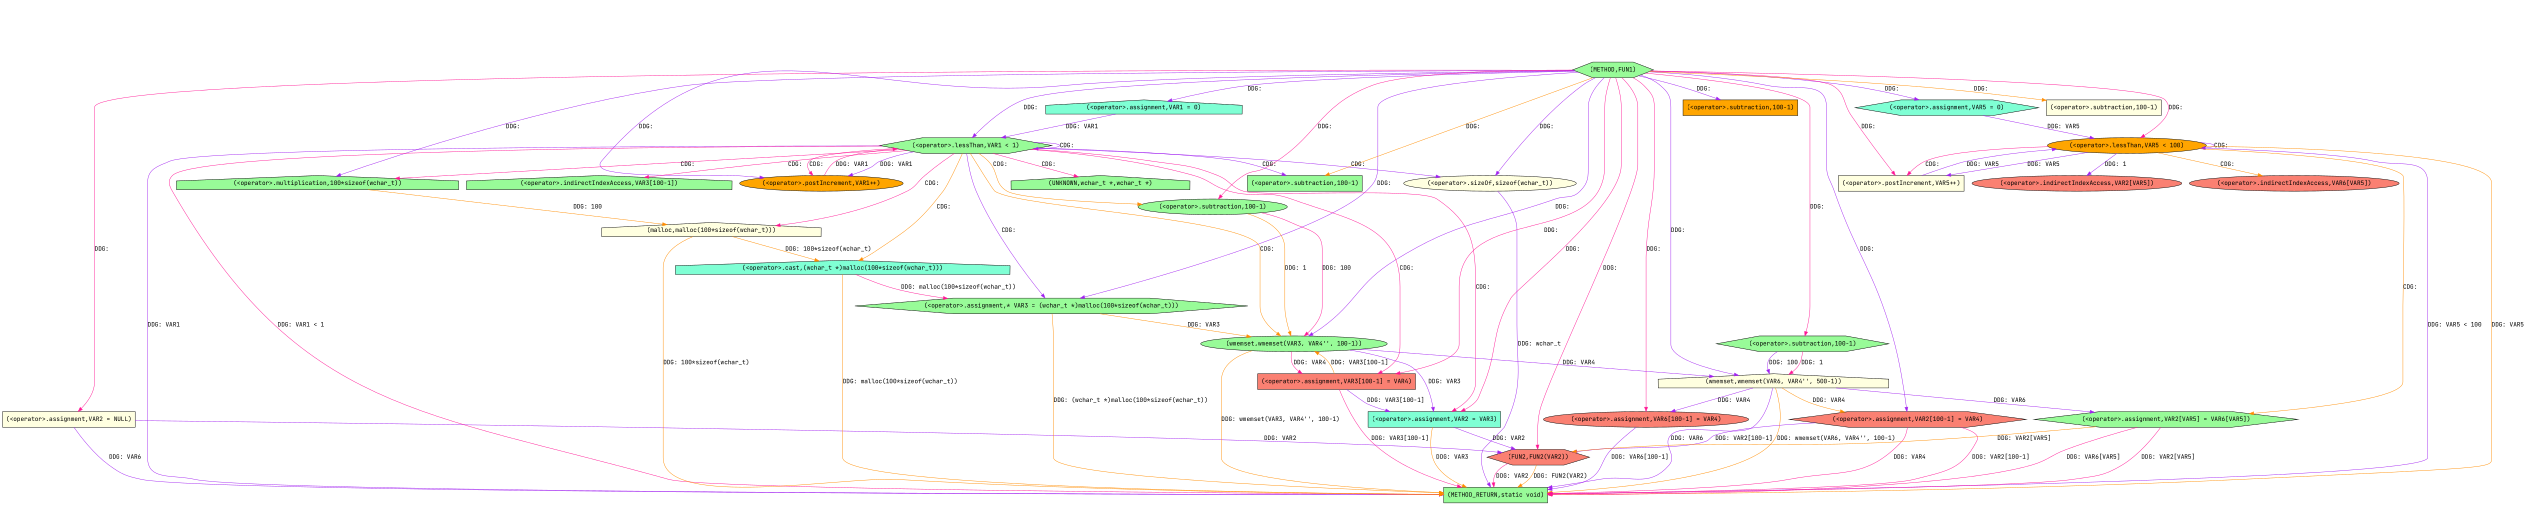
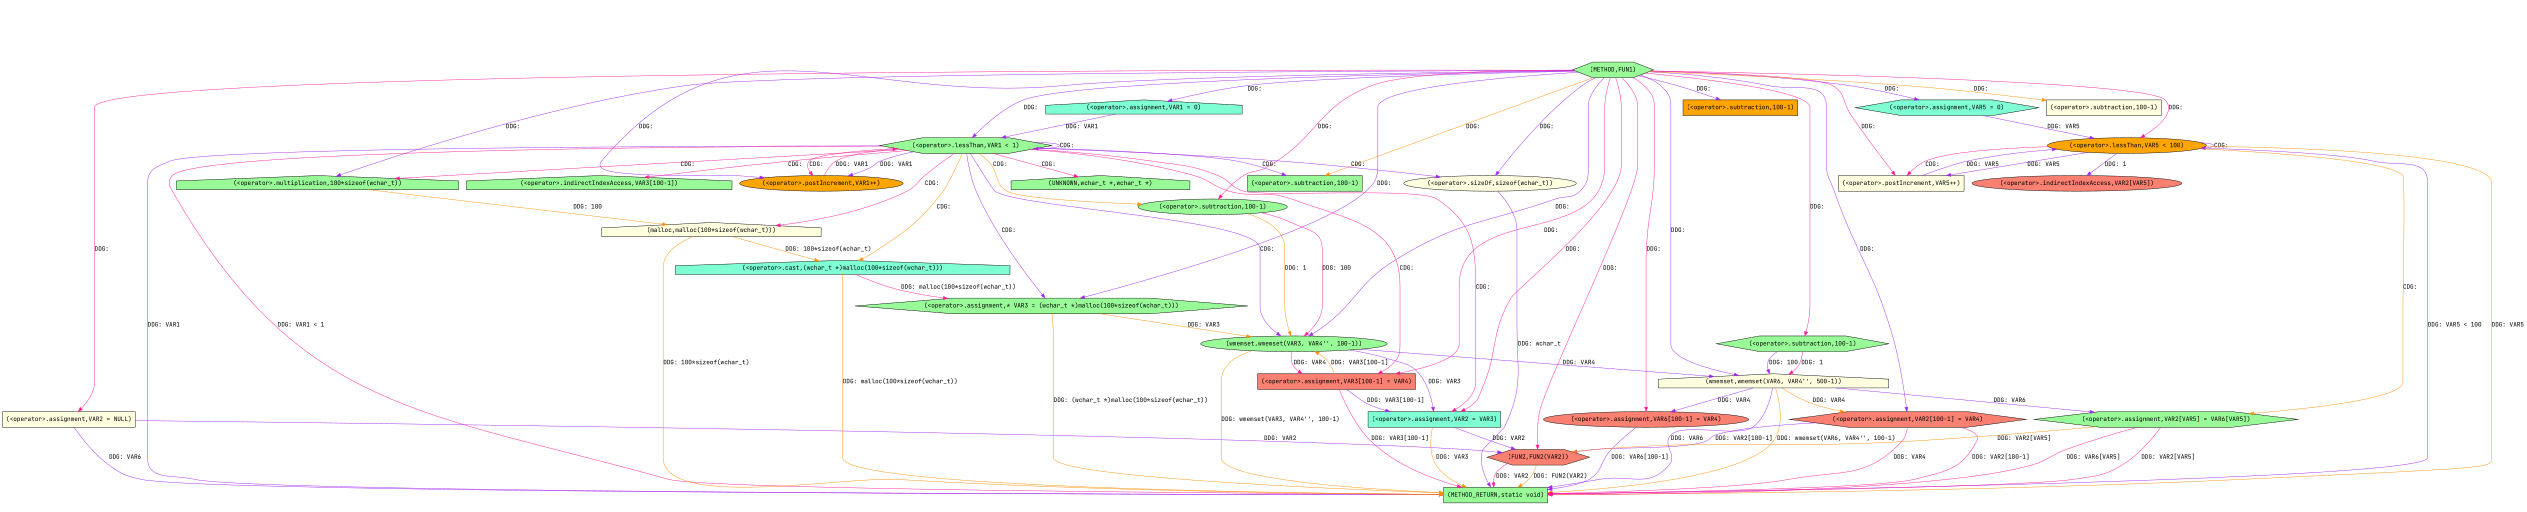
node "(<operator>.indirectIndexAccess,VAR6[VAR5])": removed
edge "(<operator>.lessThan,VAR1 < 1)" -> "(wmemset,wmemset(VAR3, VAR4'', 100-1))": color darkorange -> purple
